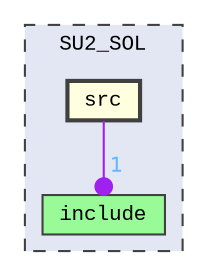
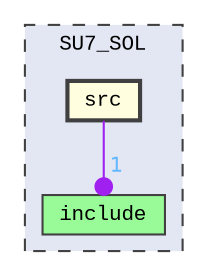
cluster "SU2_SOL": label "SU2_SOL" -> "SU7_SOL"
